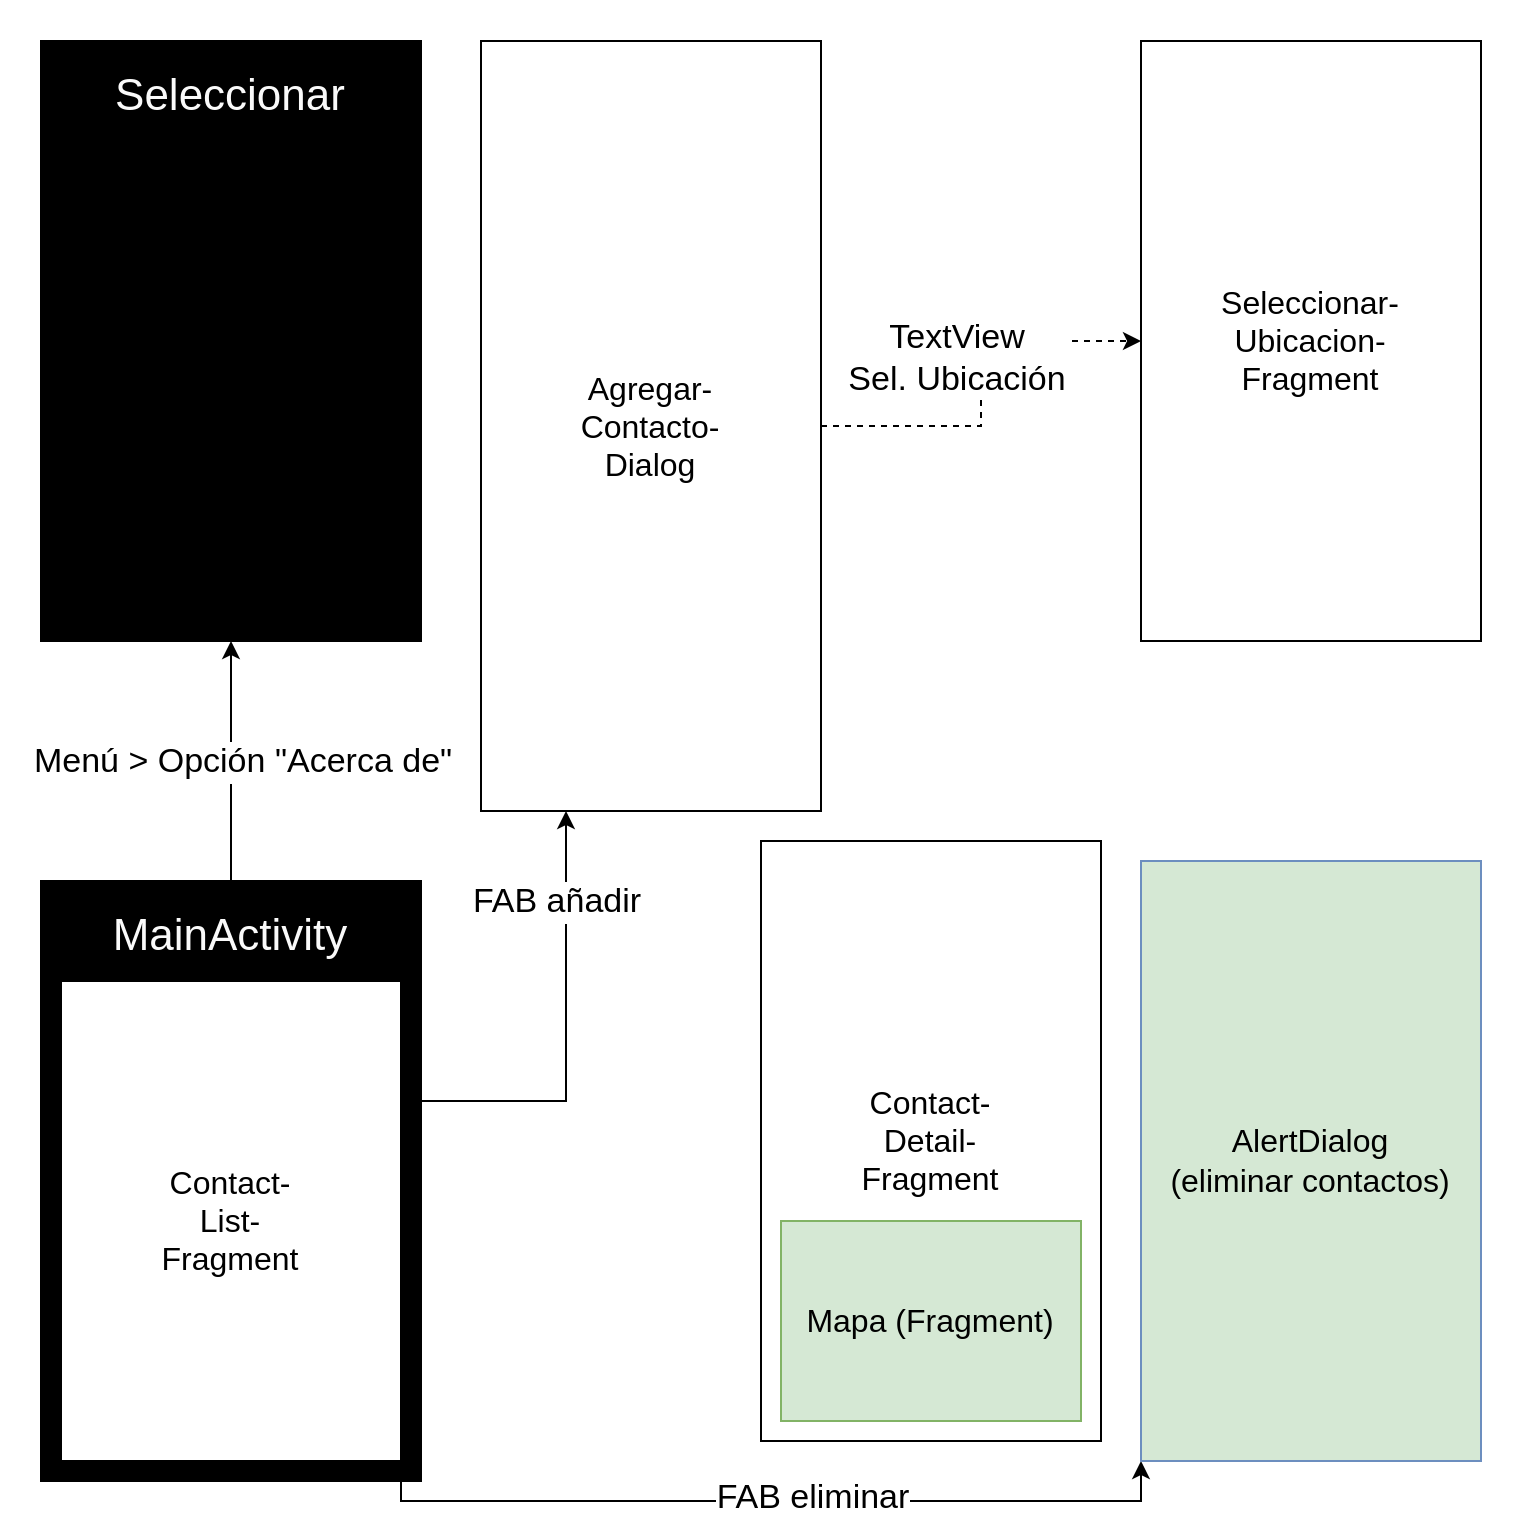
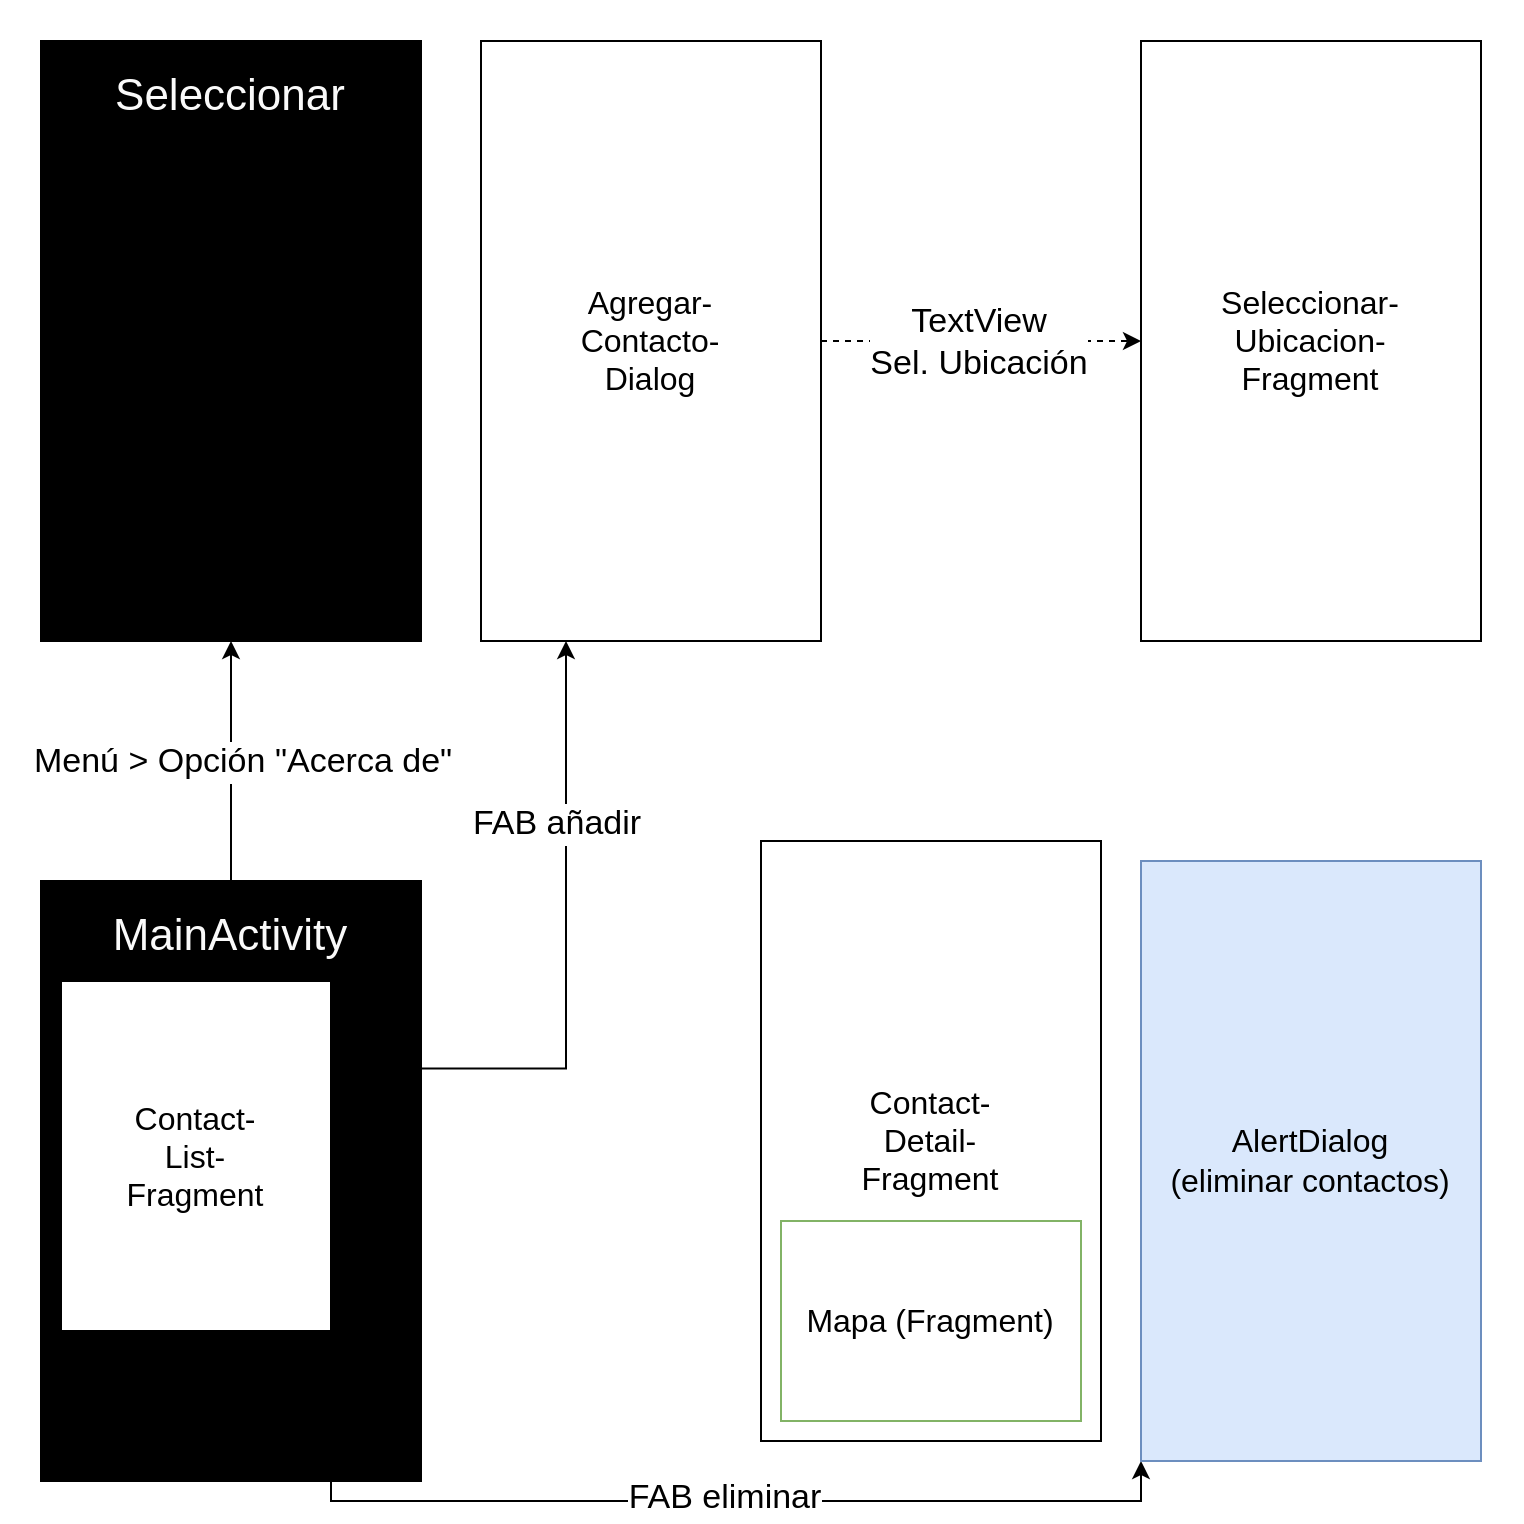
node "Agregar- Contacto- Dialog": size 340x770 -> 340x600
node "AlertDialog (eliminar contactos)": fillcolor #d5e8d4 -> #dae8fc
node "Contact- List- Fragment": size 340x480 -> 270x350
node "Mapa (Fragment)": fillcolor #d5e8d4 -> #ffffff
